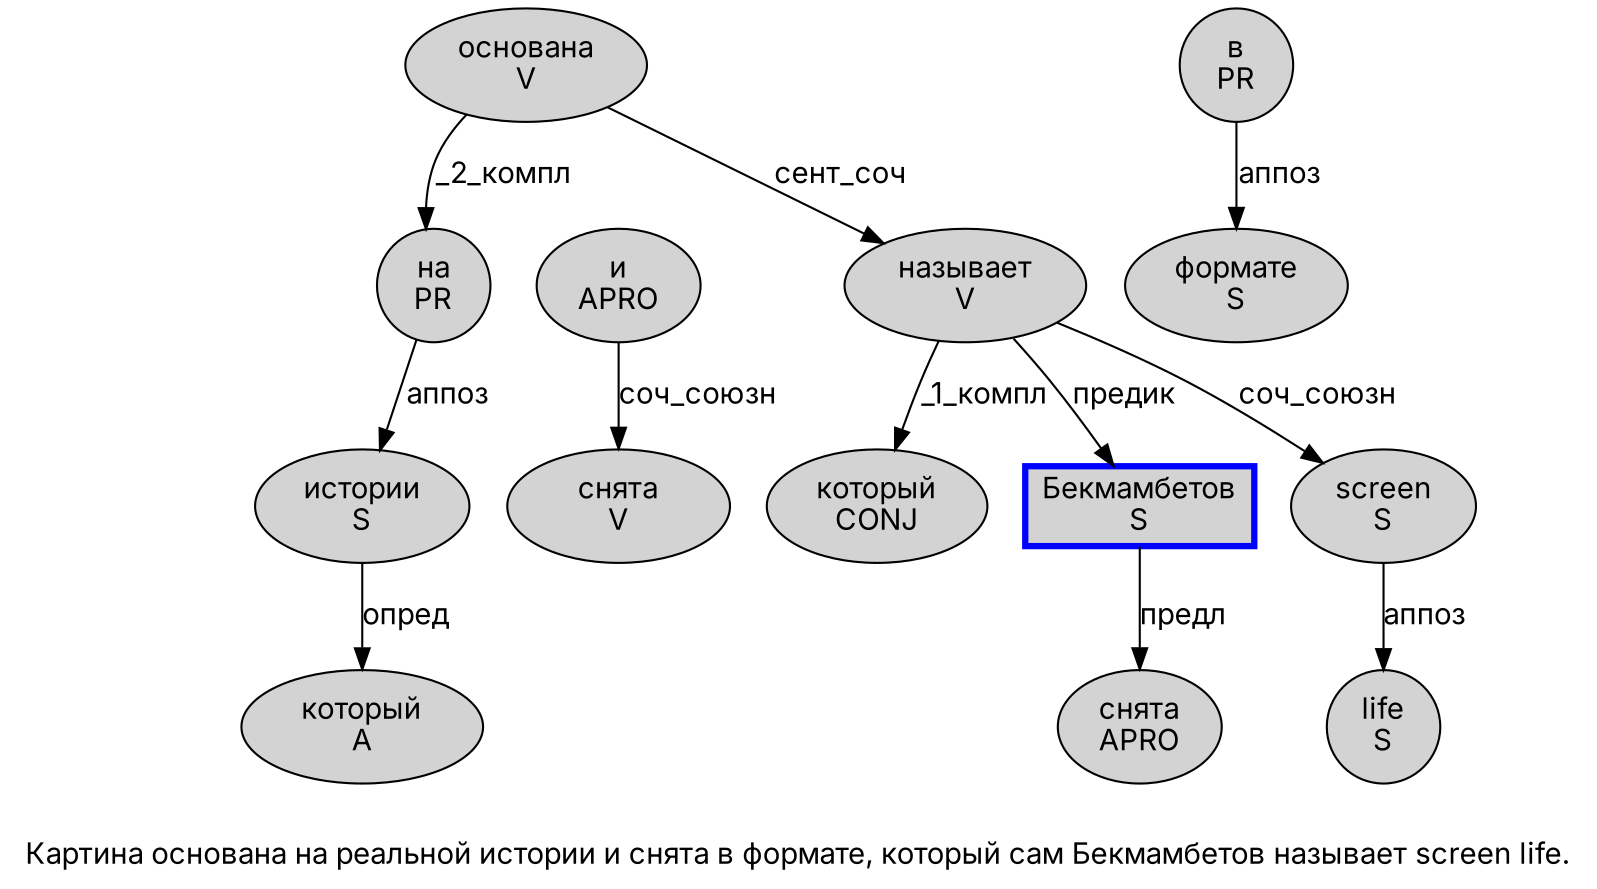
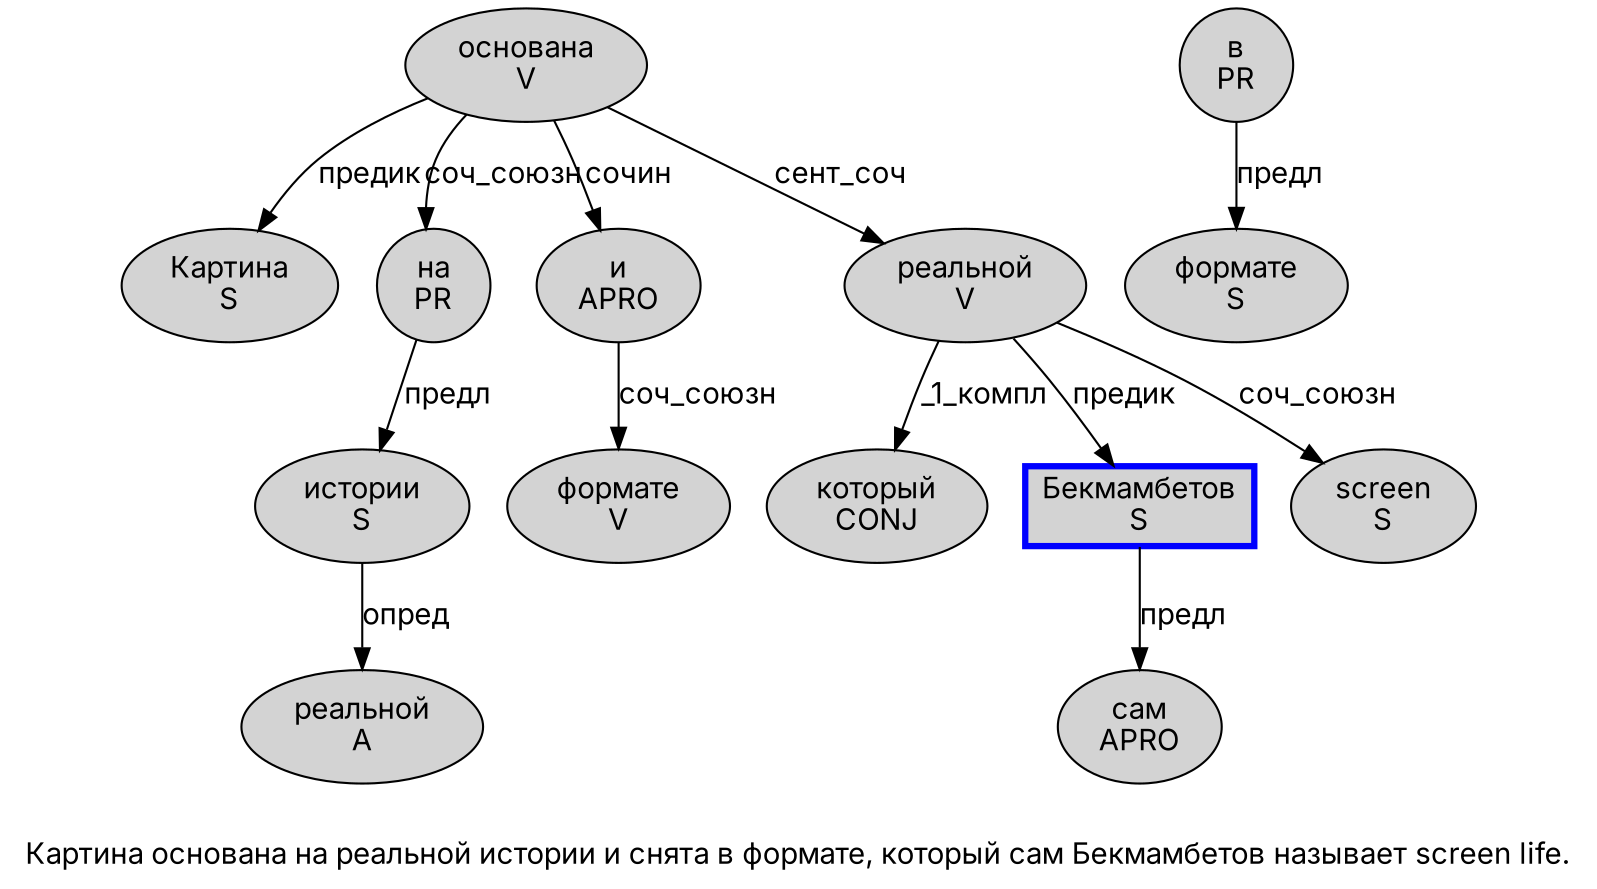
edge "основана V" -> "и APRO": added, label "сочин"
edge "основана V" -> "на PR": label "_2_компл" -> "соч_союзн"
edge "в PR" -> "формате S": label "аппоз" -> "предл"
node "Картина S": added
node "называет V": label "называет V" -> "реальной V"
edge "на PR" -> "истории S": label "аппоз" -> "предл"
node "снята V": label "снята V" -> "формате V"
node "который A": label "который A" -> "реальной A"
node "снята APRO": label "снята APRO" -> "сам APRO"
node "life S": removed
